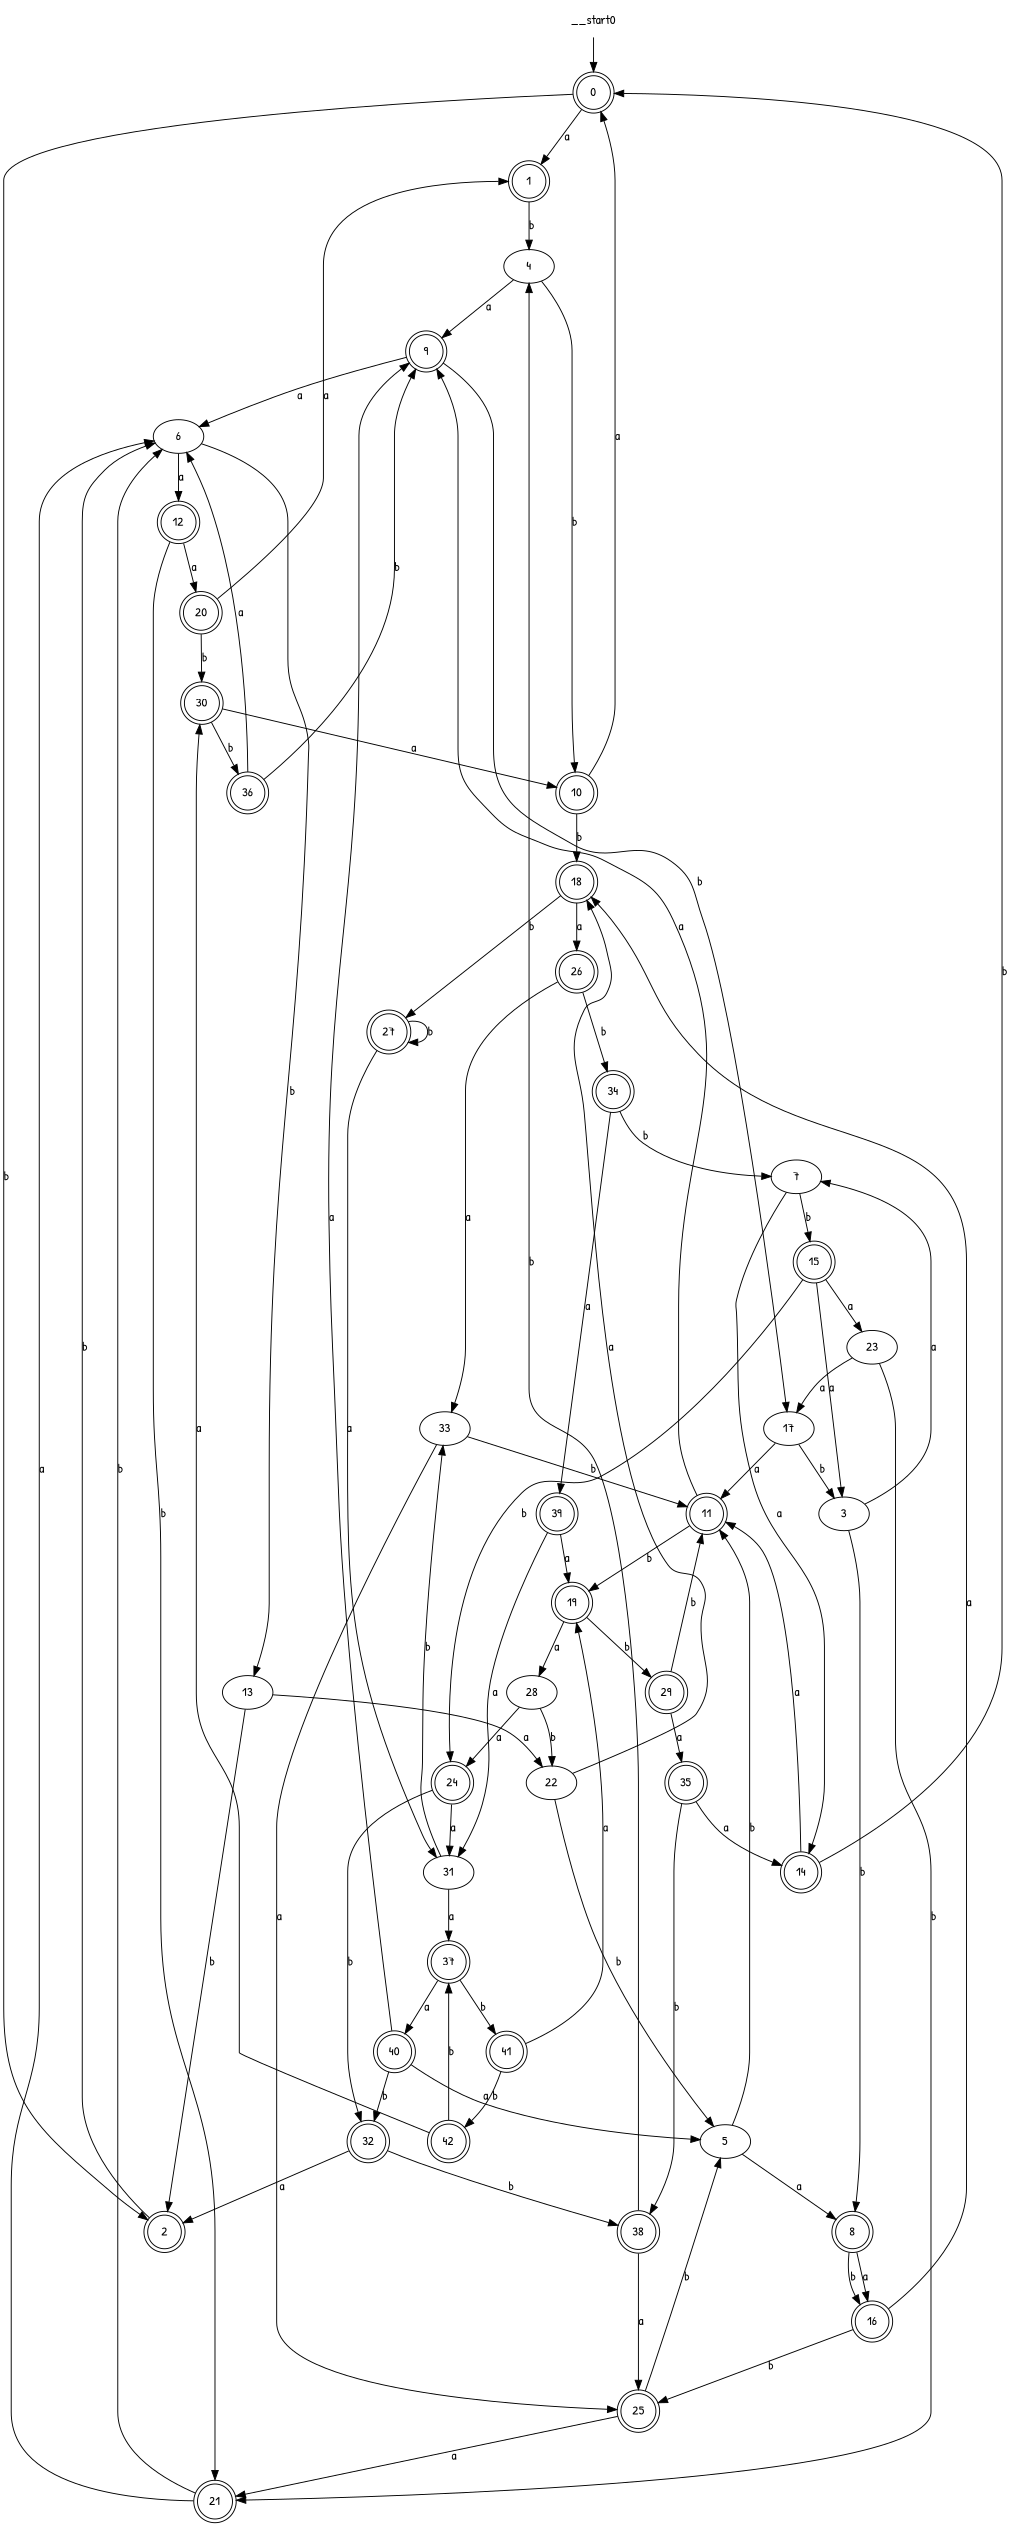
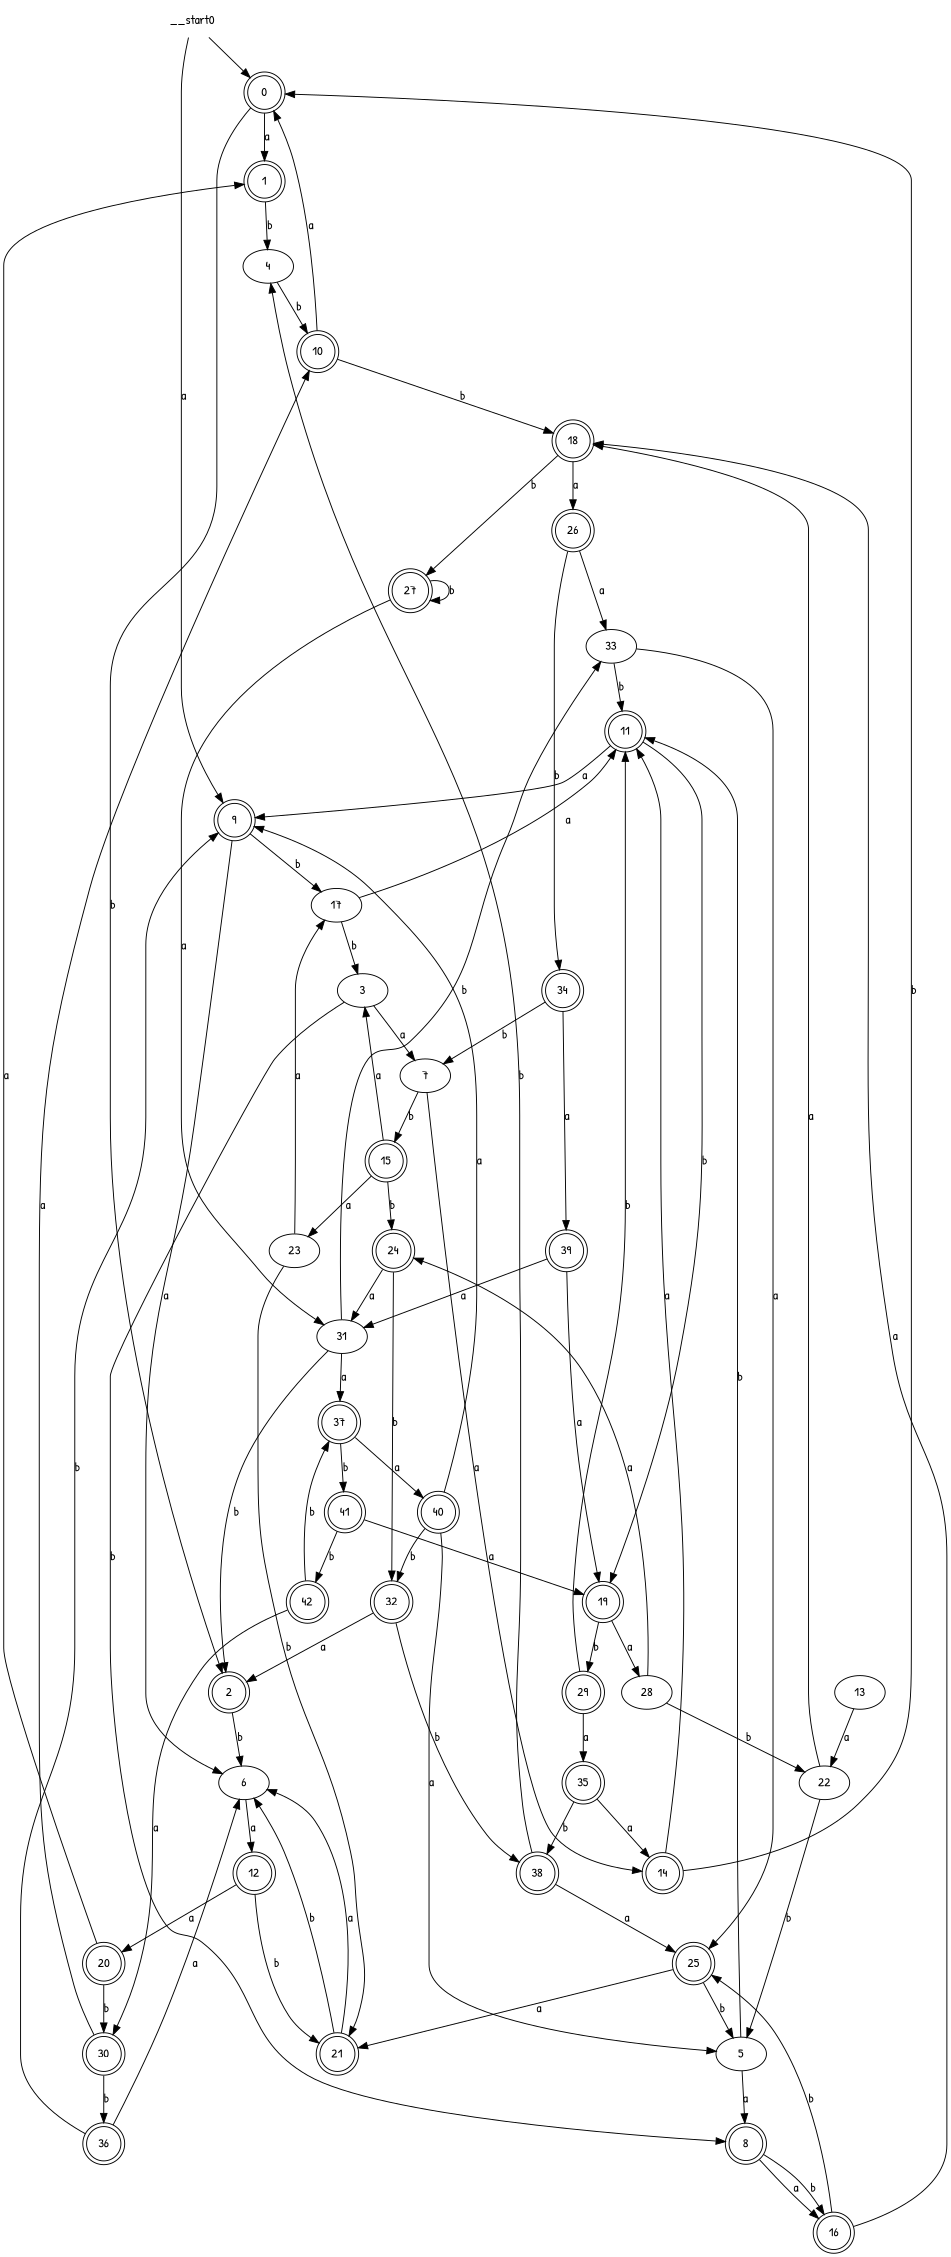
edge "4" -> "9": now "__start0" -> "9"
edge "6" -> "13": removed, label "b"
edge "13" -> "2": now "31" -> "2"
